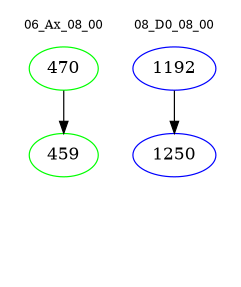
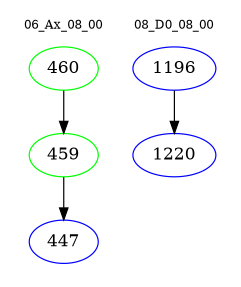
node "470": label "470" -> "460"
node "1192": label "1192" -> "1196"
node "1250": label "1250" -> "1220"
node "447": added
